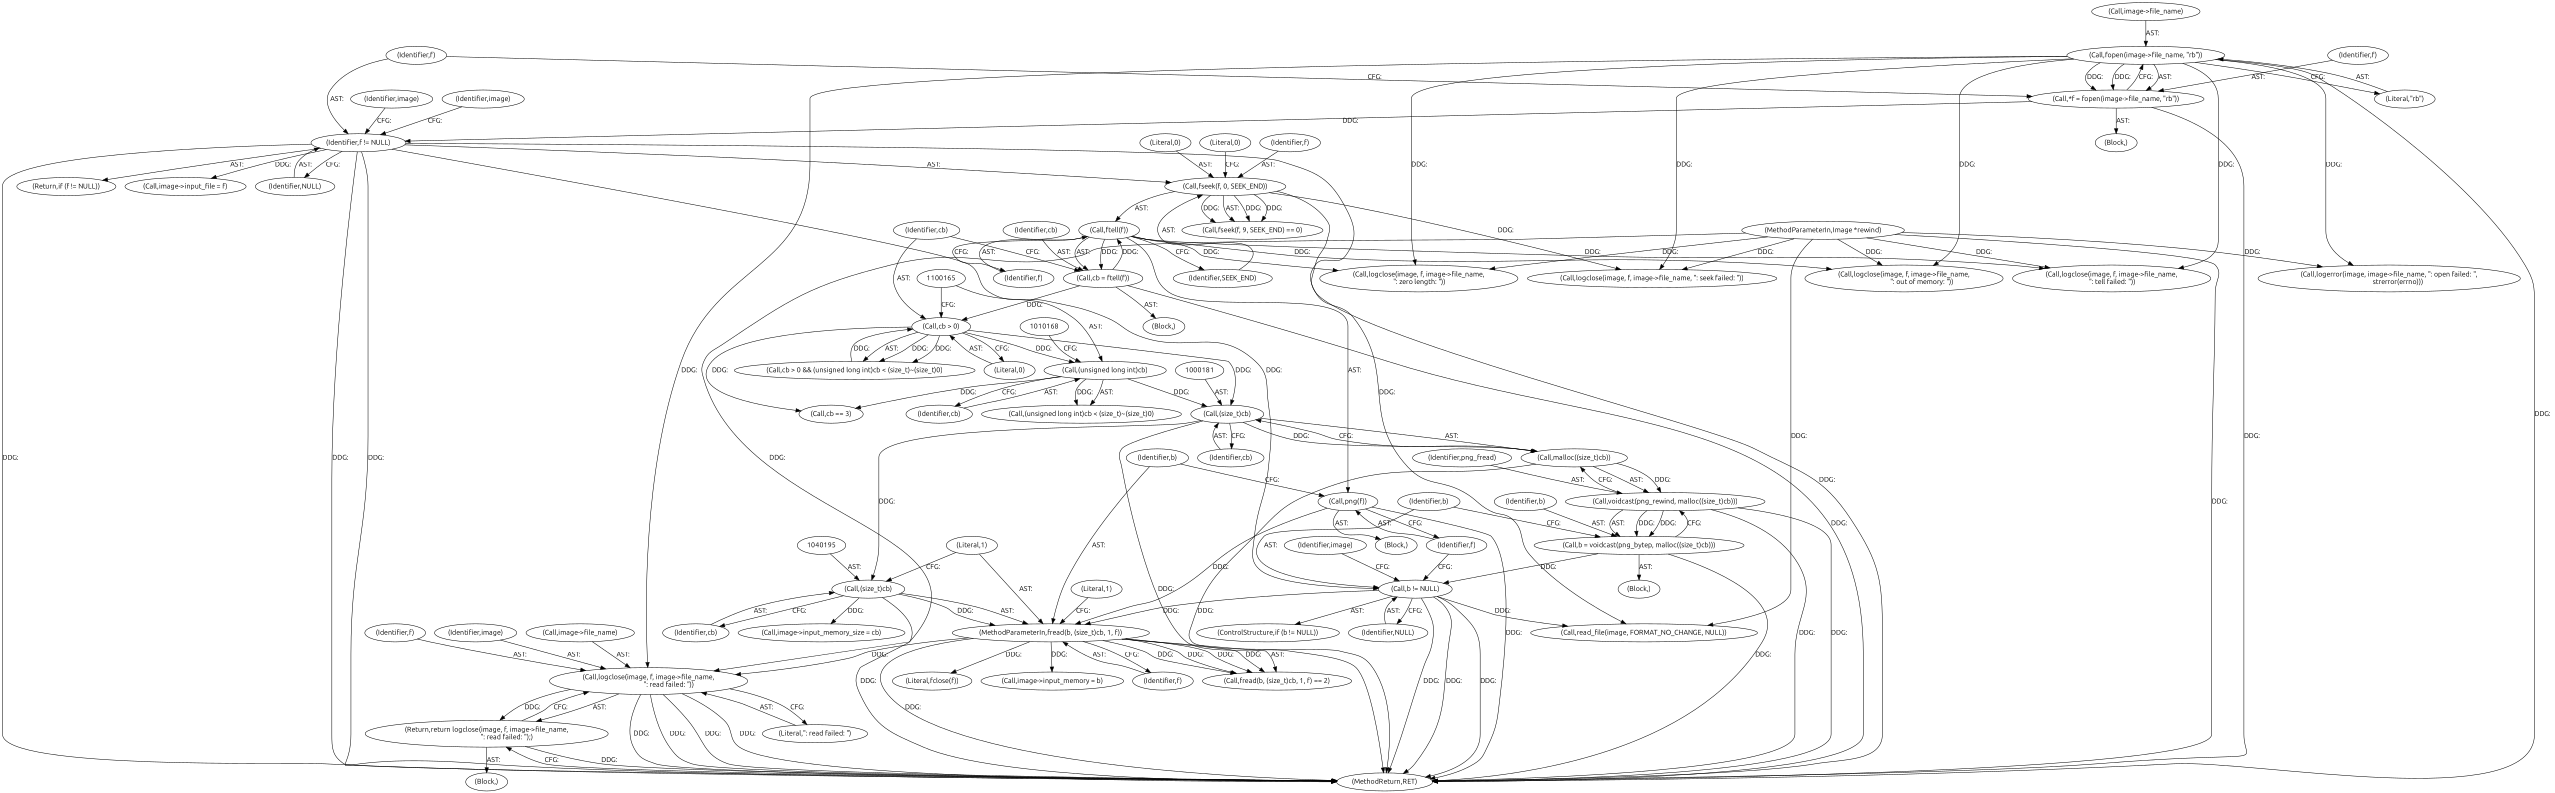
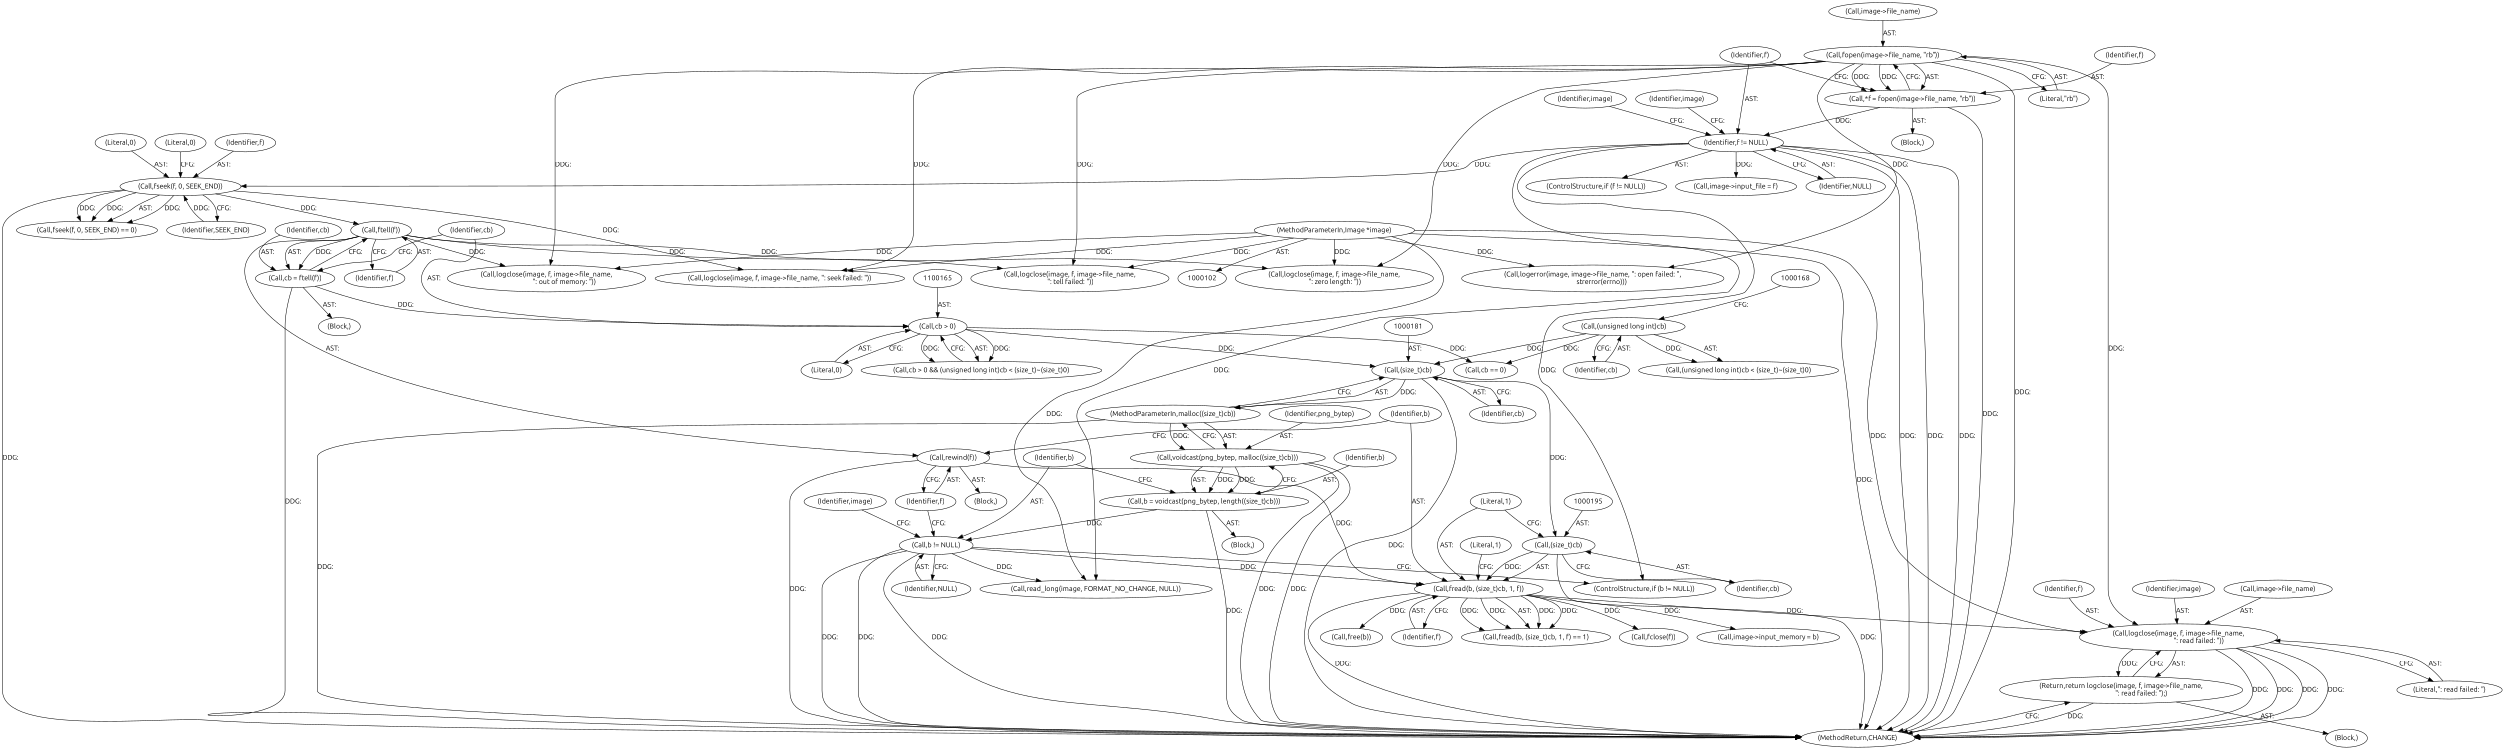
edge "(Identifier,f != NULL)" -> "(Call,fseek(f, 0, SEEK_END))": label "AST: " -> "DDG: "
node "(Return,if (f != NULL))": label "(Return,if (f != NULL))" -> "(ControlStructure,if (f != NULL))"
edge "(Call,fseek(f, 0, SEEK_END))" -> "(Call,ftell(f))": label "AST: " -> "DDG: "
edge "(Identifier,SEEK_END)" -> "(Call,fseek(f, 0, SEEK_END))": label "AST: " -> "DDG: "
node "(Call,fseek(f, 9, SEEK_END) == 0)": label "(Call,fseek(f, 9, SEEK_END) == 0)" -> "(Call,fseek(f, 0, SEEK_END) == 0)"
node "(MethodParameterIn,Image *rewind)": label "(MethodParameterIn,Image *rewind)" -> "(MethodParameterIn,Image *image)"
edge "(Call,ftell(f))" -> "(Identifier,SEEK_END)": now "(Call,fseek(f, 0, SEEK_END))" -> "(Identifier,SEEK_END)"
edge "(Call,cb = ftell(f))" -> "(Call,ftell(f))": label "DDG: " -> "CFG: "
node "1000102": added
edge "(Identifier,f != NULL)" -> "(Call,b != NULL)": now "(Identifier,f != NULL)" -> "(ControlStructure,if (b != NULL))"
edge "1100165" -> "(Call,cb > 0)": label "CFG: " -> "AST: "
edge "1100165" -> "(Call,(unsigned long int)cb)": removed, label "AST:"
node "1010168": label "1010168" -> "1000168"
edge "(Call,cb > 0)" -> "(Call,(unsigned long int)cb)": removed, label "DDG:"
edge "(Call,cb > 0 && (unsigned long int)cb < (size_t)~(size_t)0)" -> "(Call,cb > 0)": label "DDG: " -> "CFG: "
node "(Call,cb == 3)": label "(Call,cb == 3)" -> "(Call,cb == 0)"
node "(Identifier,png_fread)": label "(Identifier,png_fread)" -> "(Identifier,png_bytep)"
node "(Call,malloc((size_t)cb))": label "(Call,malloc((size_t)cb))" -> "(MethodParameterIn,malloc((size_t)cb))"
node "(Call,png(f))": label "(Call,png(f))" -> "(Call,rewind(f))"
node "(Call,voidcast(png_rewind, malloc((size_t)cb)))": label "(Call,voidcast(png_rewind, malloc((size_t)cb)))" -> "(Call,voidcast(png_bytep, malloc((size_t)cb)))"
node "1040195": label "1040195" -> "1000195"
node "(Call,b = voidcast(png_bytep, malloc((size_t)cb)))": label "(Call,b = voidcast(png_bytep, malloc((size_t)cb)))" -> "(Call,b = voidcast(png_bytep, length((size_t)cb)))"
edge "(Call,b != NULL)" -> "(ControlStructure,if (b != NULL))": label "AST: " -> "CFG: "
node "(Call,image->input_memory_size = cb)": removed
node "(MethodParameterIn,fread(b, (size_t)cb, 1, f))": label "(MethodParameterIn,fread(b, (size_t)cb, 1, f))" -> "(Call,fread(b, (size_t)cb, 1, f))"
node "(Call,read_file(image, FORMAT_NO_CHANGE, NULL))": label "(Call,read_file(image, FORMAT_NO_CHANGE, NULL))" -> "(Call,read_long(image, FORMAT_NO_CHANGE, NULL))"
node "(Call,free(b))": added
node "(Literal,fclose(f))": label "(Literal,fclose(f))" -> "(Call,fclose(f))"
node "(Call,fread(b, (size_t)cb, 1, f) == 2)": label "(Call,fread(b, (size_t)cb, 1, f) == 2)" -> "(Call,fread(b, (size_t)cb, 1, f) == 1)"
node "(MethodReturn,RET)": label "(MethodReturn,RET)" -> "(MethodReturn,CHANGE)"
